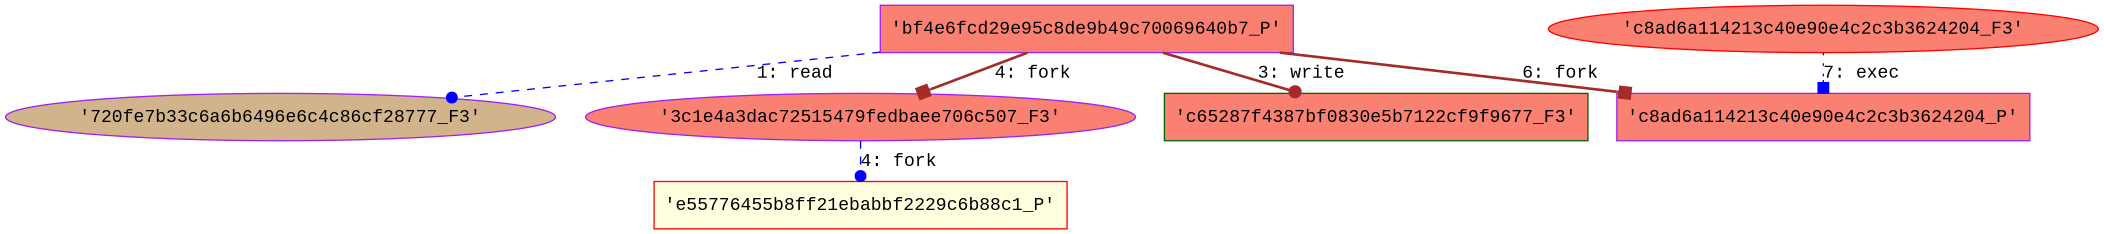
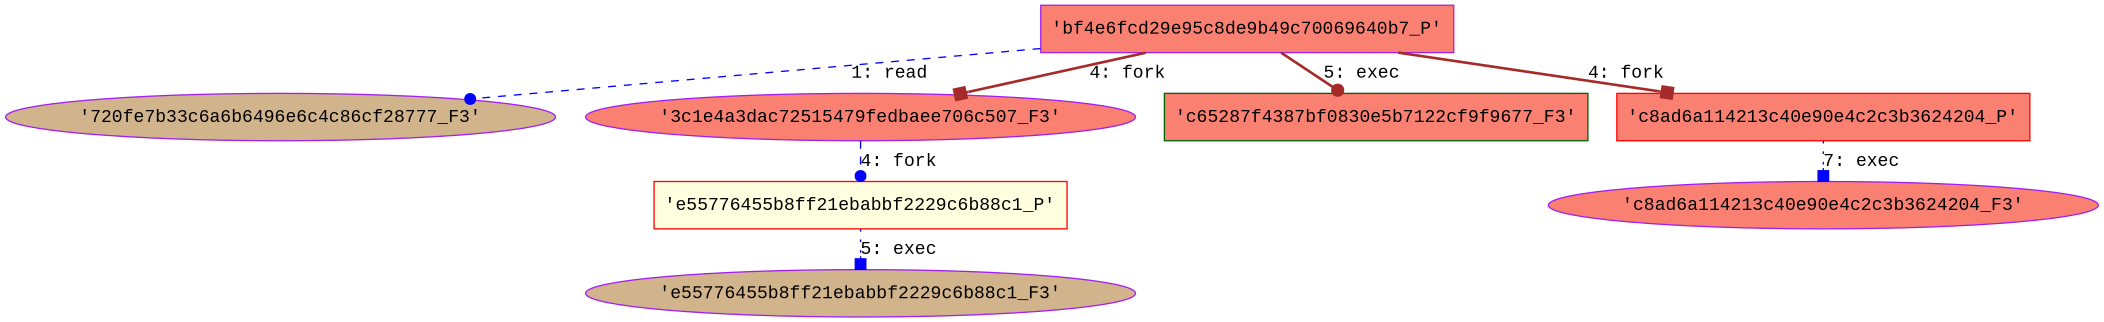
node "'c8ad6a114213c40e90e4c2c3b3624204_F3'": color red -> purple
edge "'c8ad6a114213c40e90e4c2c3b3624204_F3'" -> "'c8ad6a114213c40e90e4c2c3b3624204_P'": reversed
edge "'bf4e6fcd29e95c8de9b49c70069640b7_P'" -> "'c65287f4387bf0830e5b7122cf9f9677_F3'": label "3: write" -> "5: exec"
edge "'bf4e6fcd29e95c8de9b49c70069640b7_P'" -> "'c8ad6a114213c40e90e4c2c3b3624204_P'": label "6: fork" -> "4: fork"
node "'c8ad6a114213c40e90e4c2c3b3624204_P'": color purple -> red
node "'e55776455b8ff21ebabbf2229c6b88c1_F3'": added
